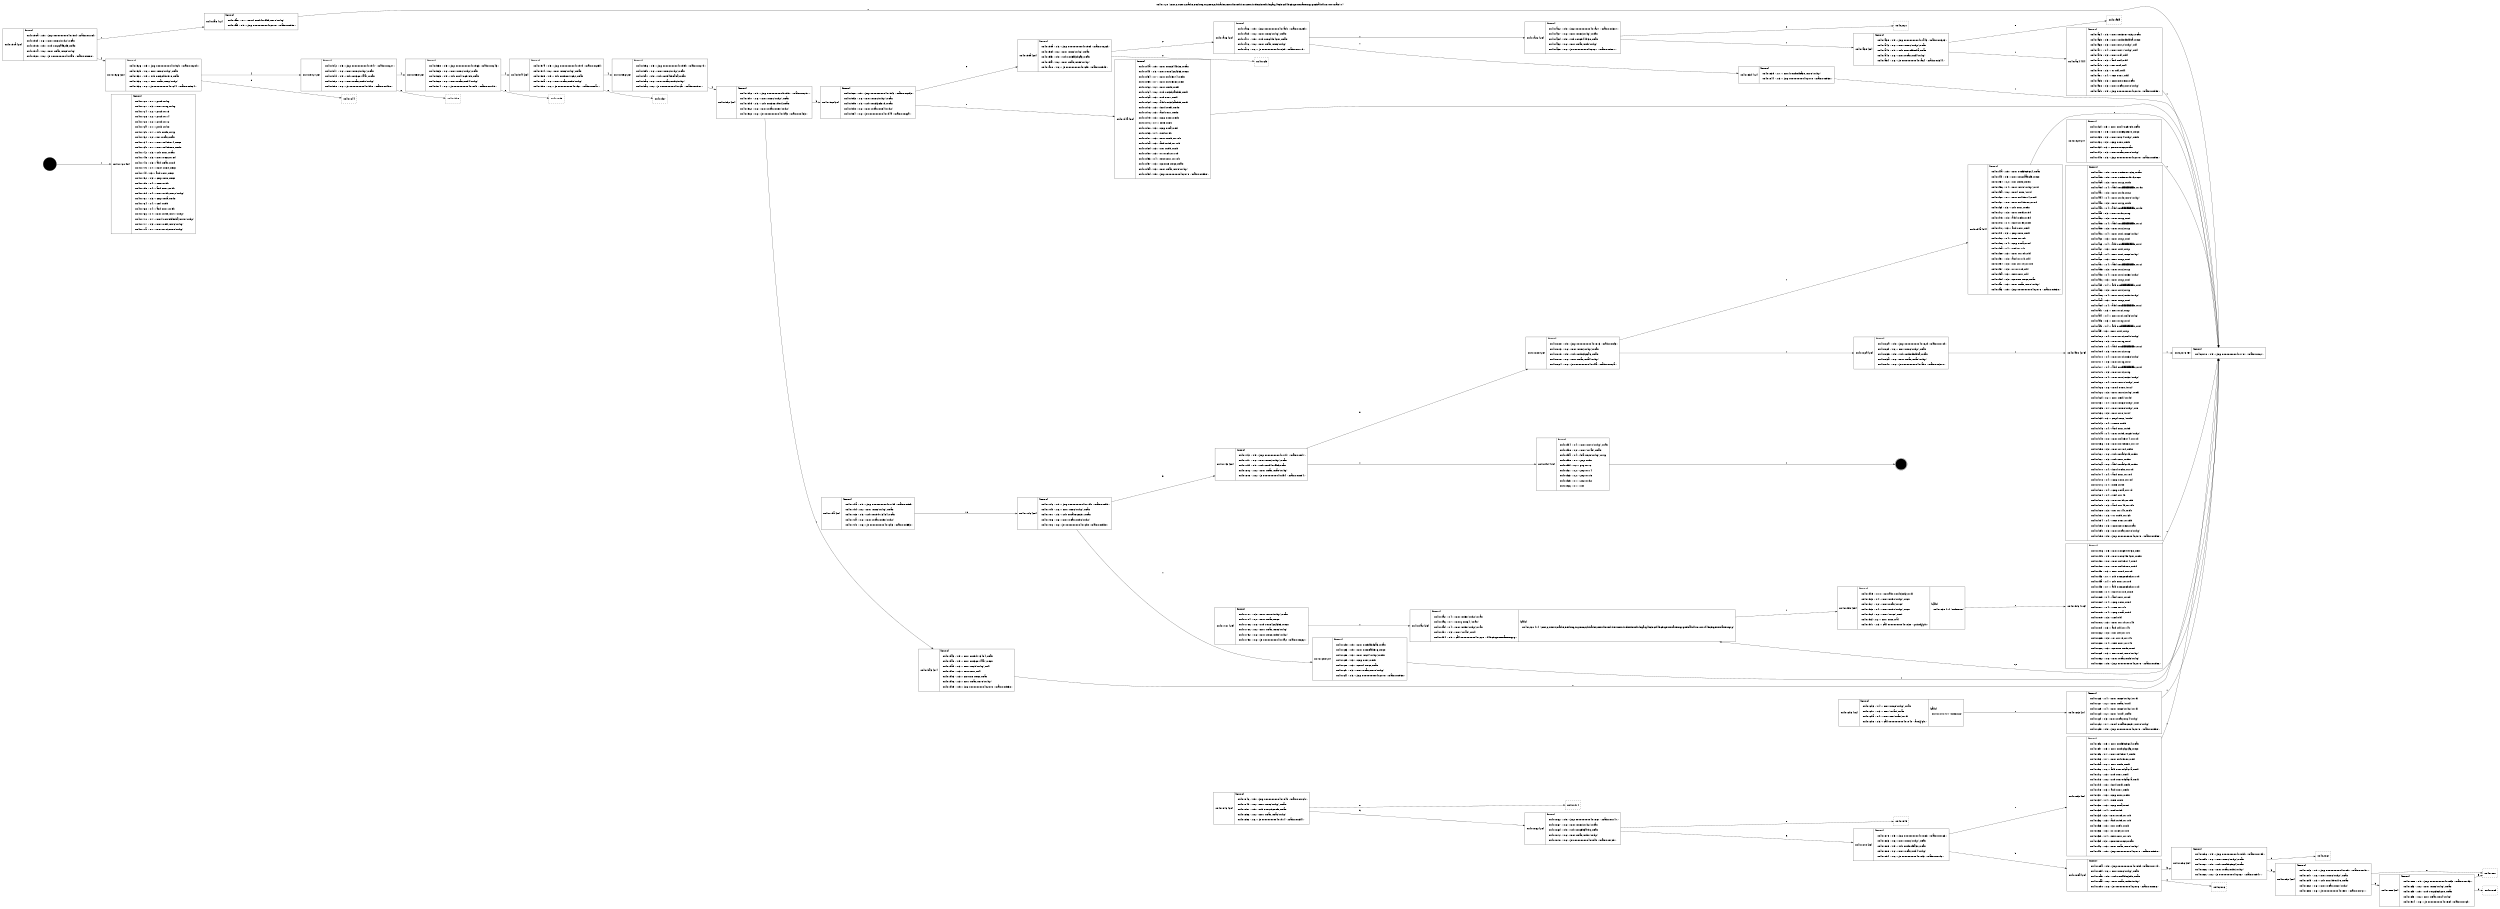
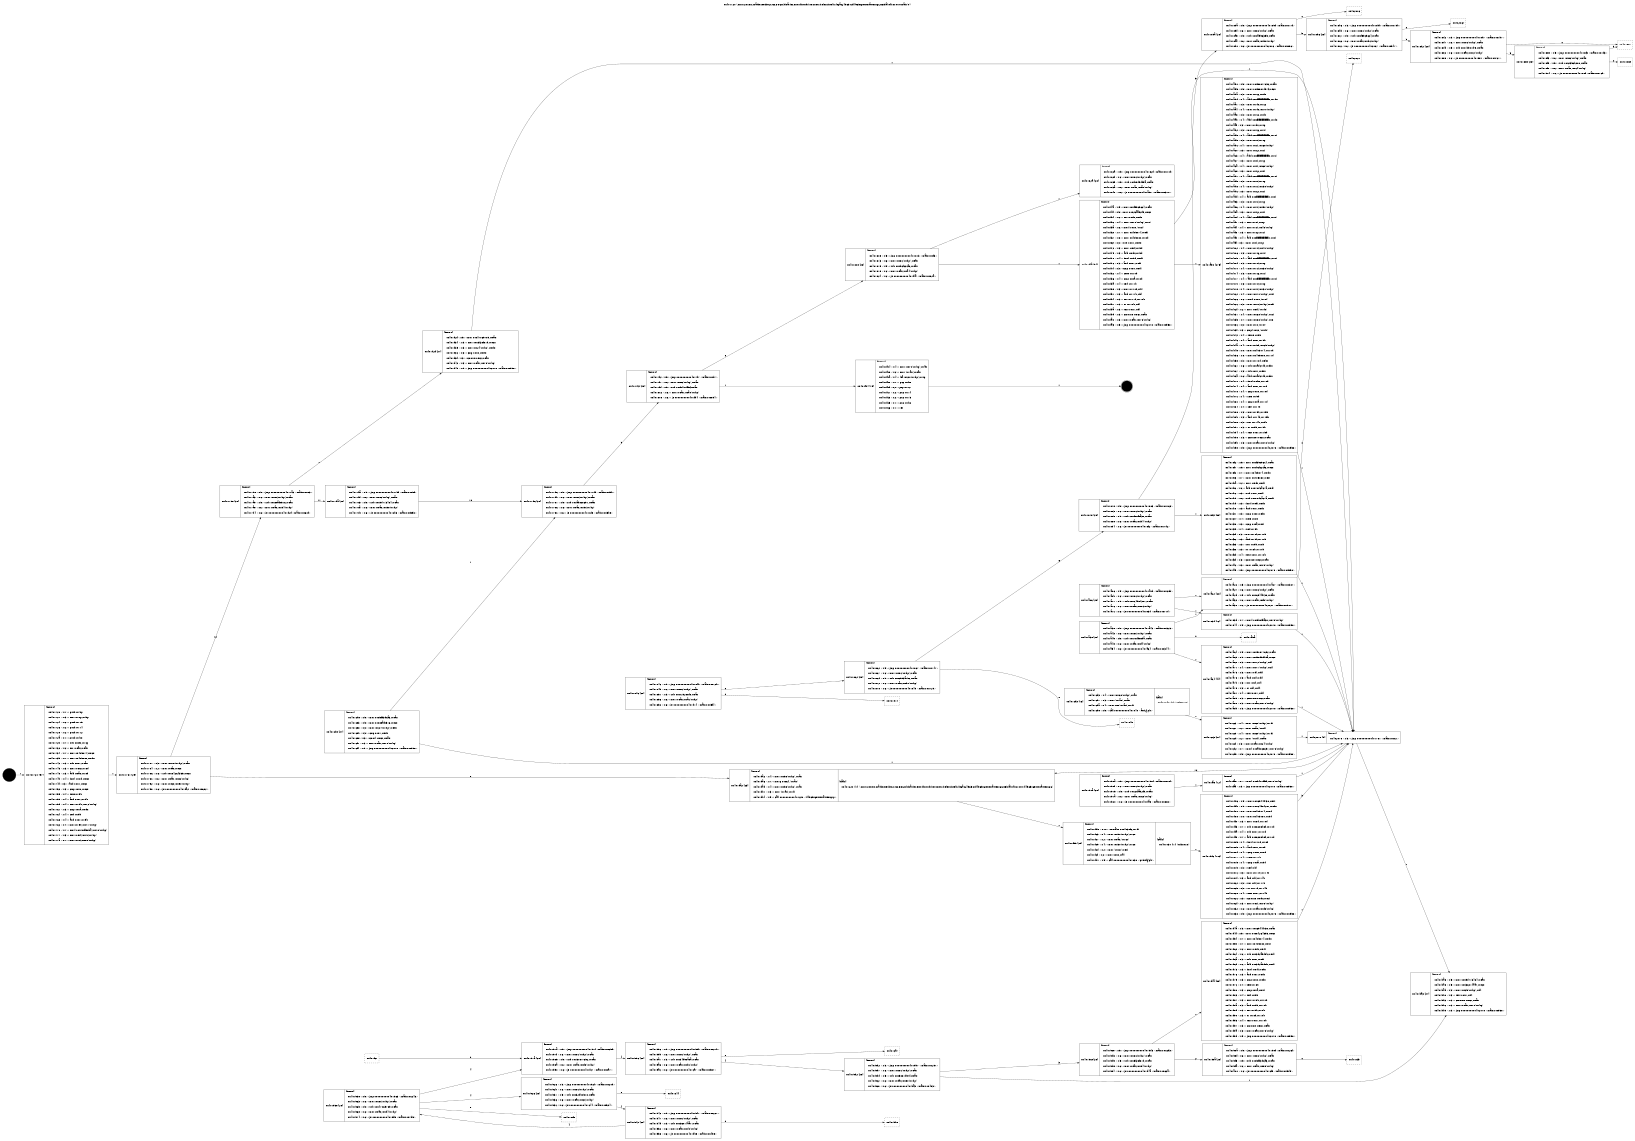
edge "0x401a22 [28]" -> "0x401a3e [28]": reversed
edge "0x4019ea [28]" -> "0x401a06 [28]": removed, label "2"
edge "0x40190a [28]" -> "0x401926 [28]": now "0x40195e [28]" -> "0x401926 [28]"
edge "0x40197a [28]" -> "0x401fc7": reversed
edge "0x40182a [28]" -> "0x401a90 [275]": now "0x401f4a [94]" -> "0x401a90 [275]"
node "0x40179e [28]": added
edge "0x401dd6 [103]" -> "0x402078 [5]": label " 1" -> " 3"
edge "0x401781 [29]" -> "0x401da2 [23]": label " 1" -> " 0"
edge "0x4017d6 [28]" -> "0x401cde [27]": reversed
edge "0x401ba3 [27]" -> "0x402078 [5]": reversed
edge "0x401720 [97]" -> "0x401781 [29]": added, label "1"
node "0x401ca7": added
